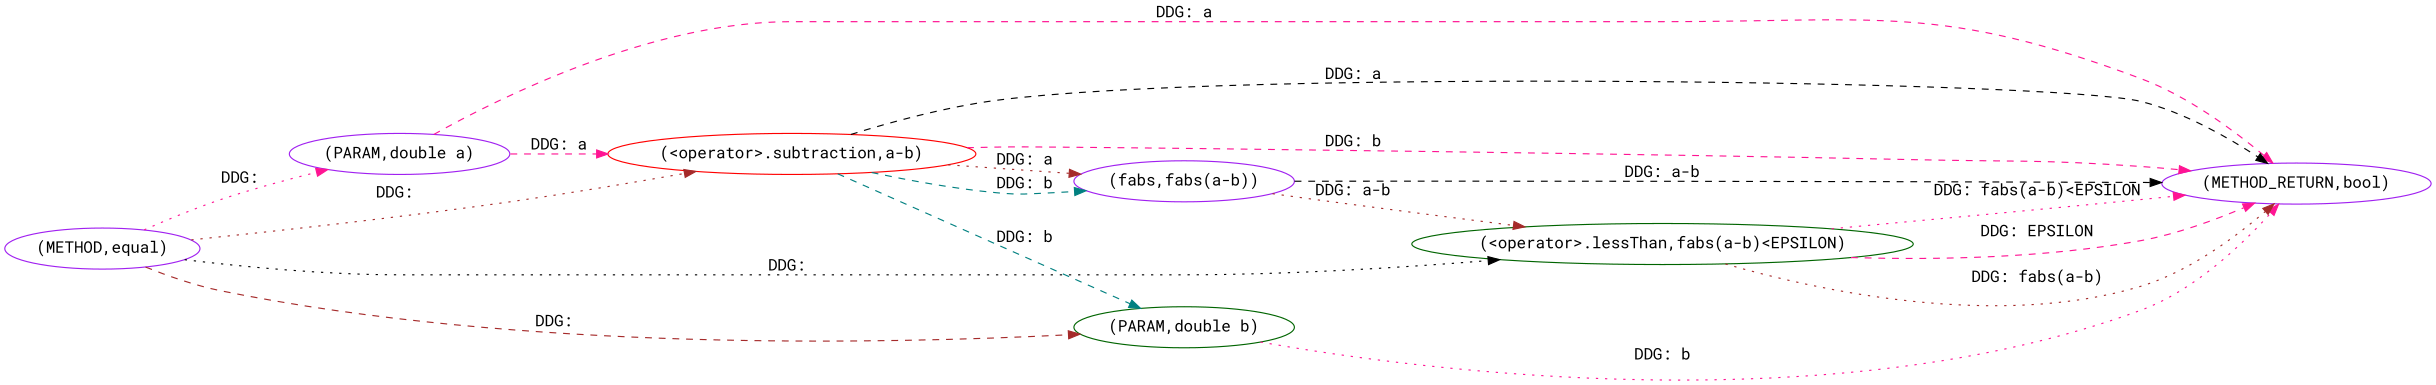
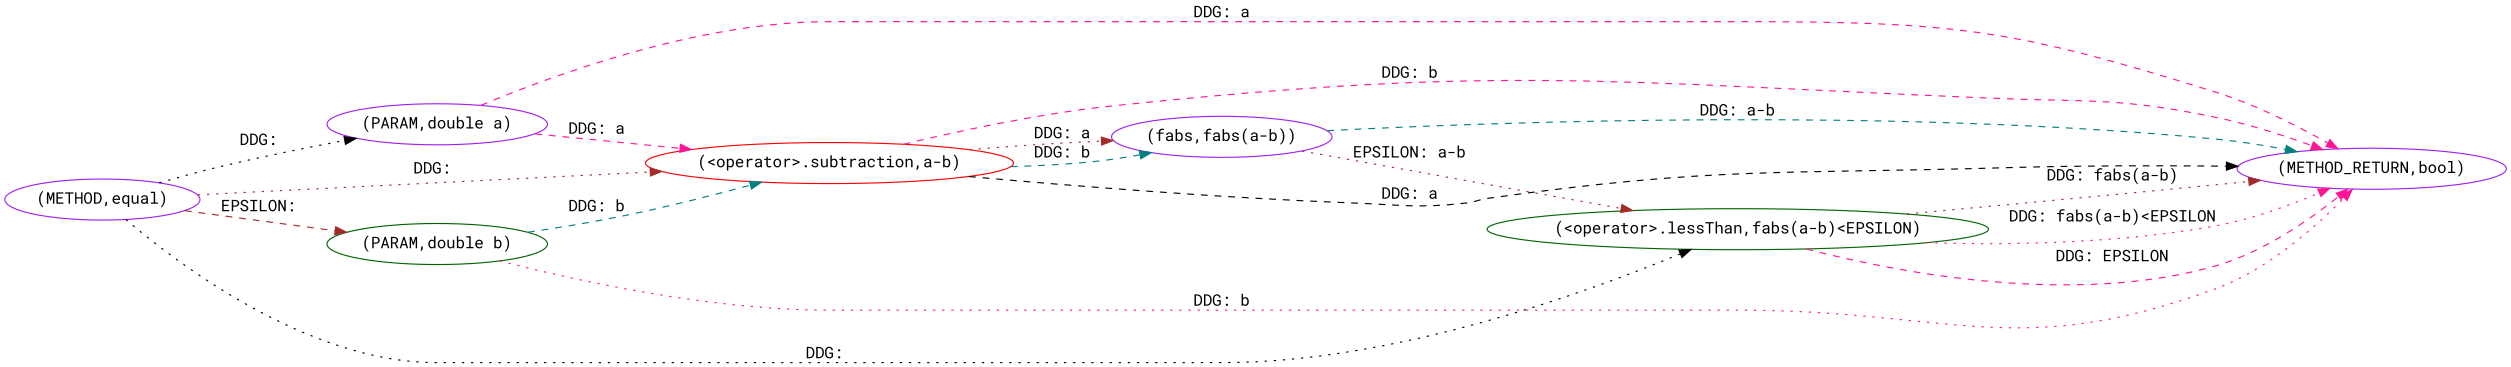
edge "(fabs,fabs(a-b))" -> "(METHOD_RETURN,bool)": color black -> teal
edge "(fabs,fabs(a-b))" -> "(<operator>.lessThan,fabs(a-b)<EPSILON)": label "DDG: a-b" -> "EPSILON: a-b"
edge "(METHOD,equal)" -> "(PARAM,double a)": color deeppink -> black
edge "(<operator>.subtraction,a-b)" -> "(PARAM,double b)": reversed
edge "(METHOD,equal)" -> "(PARAM,double b)": label "DDG: " -> "EPSILON: "
